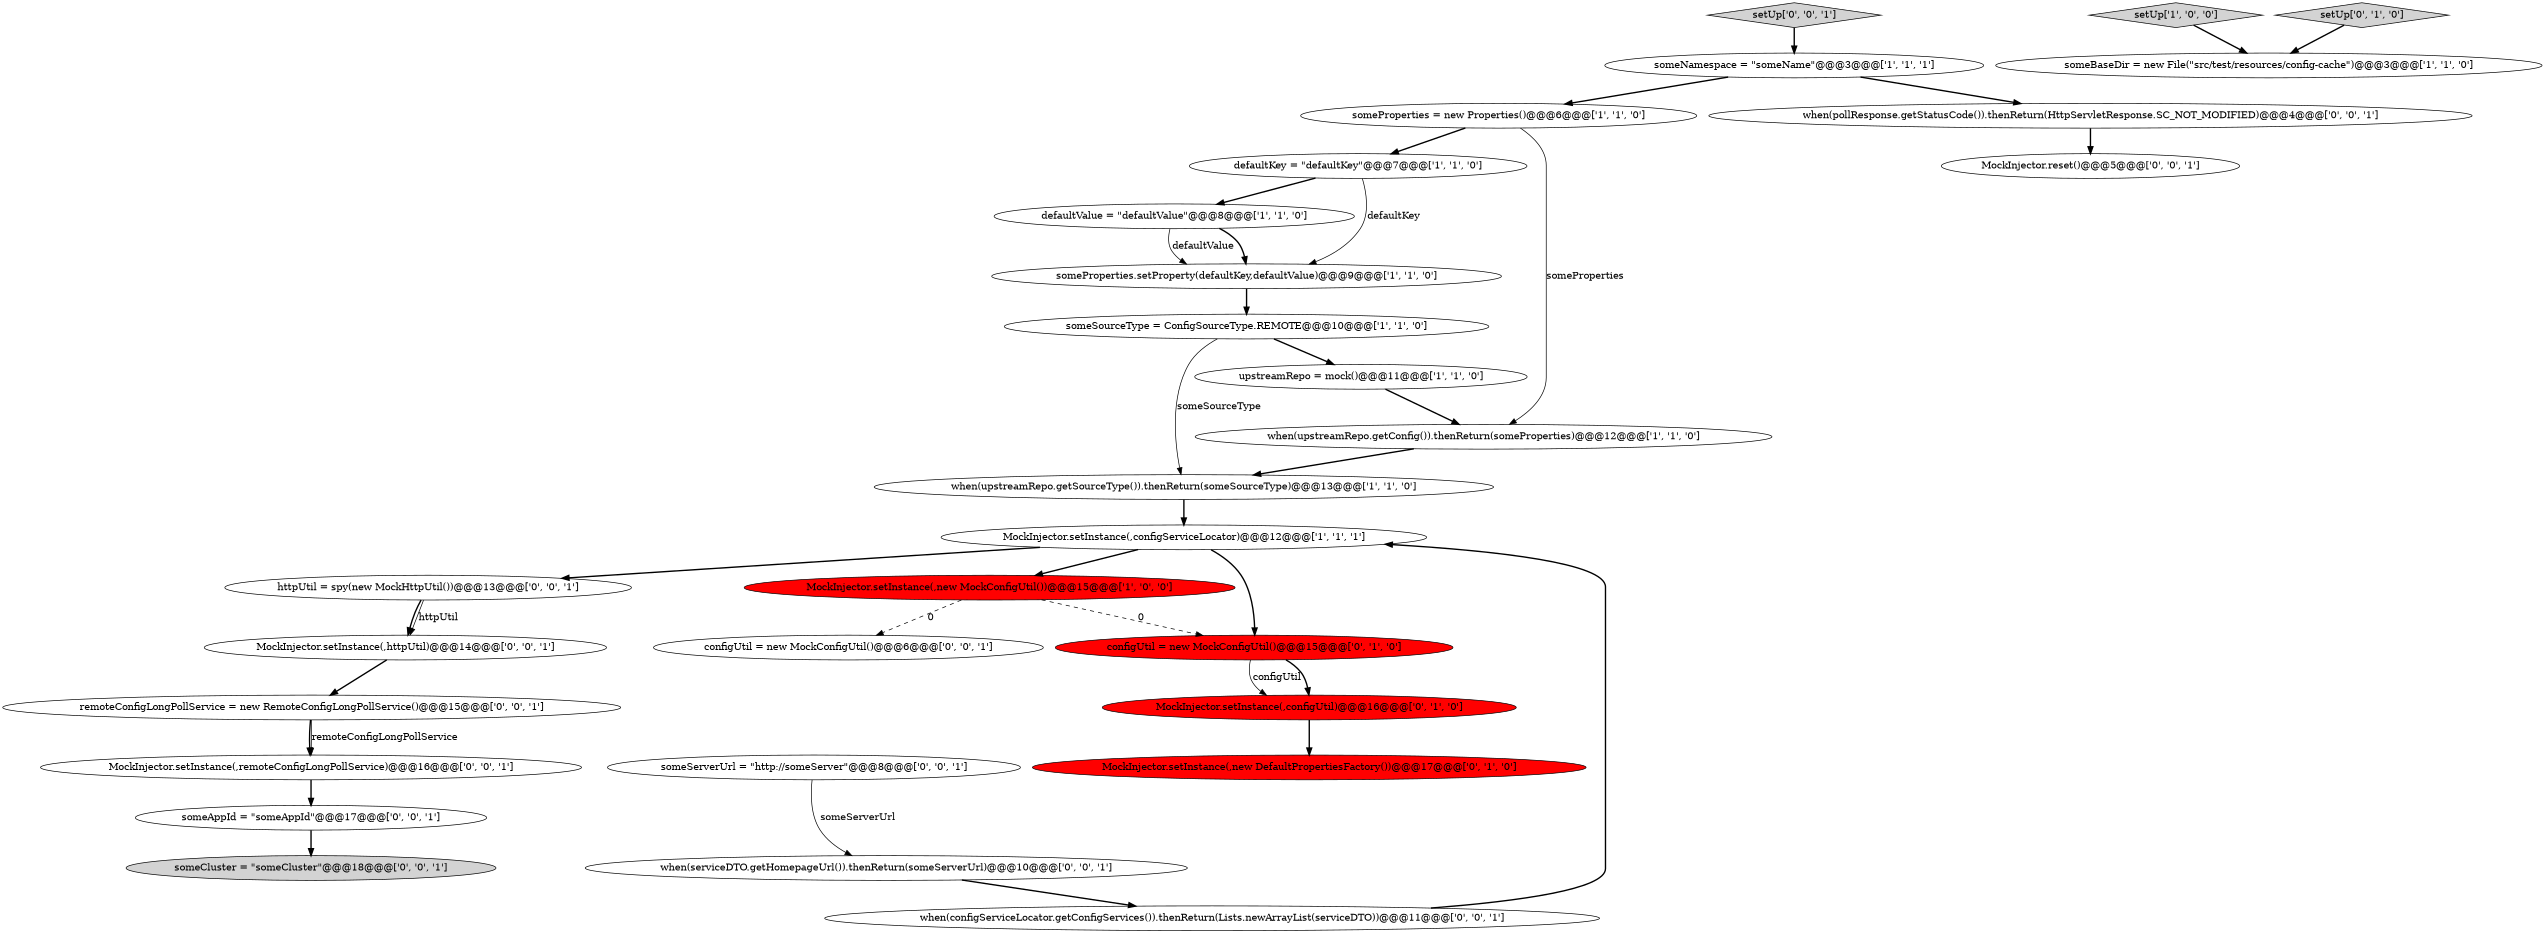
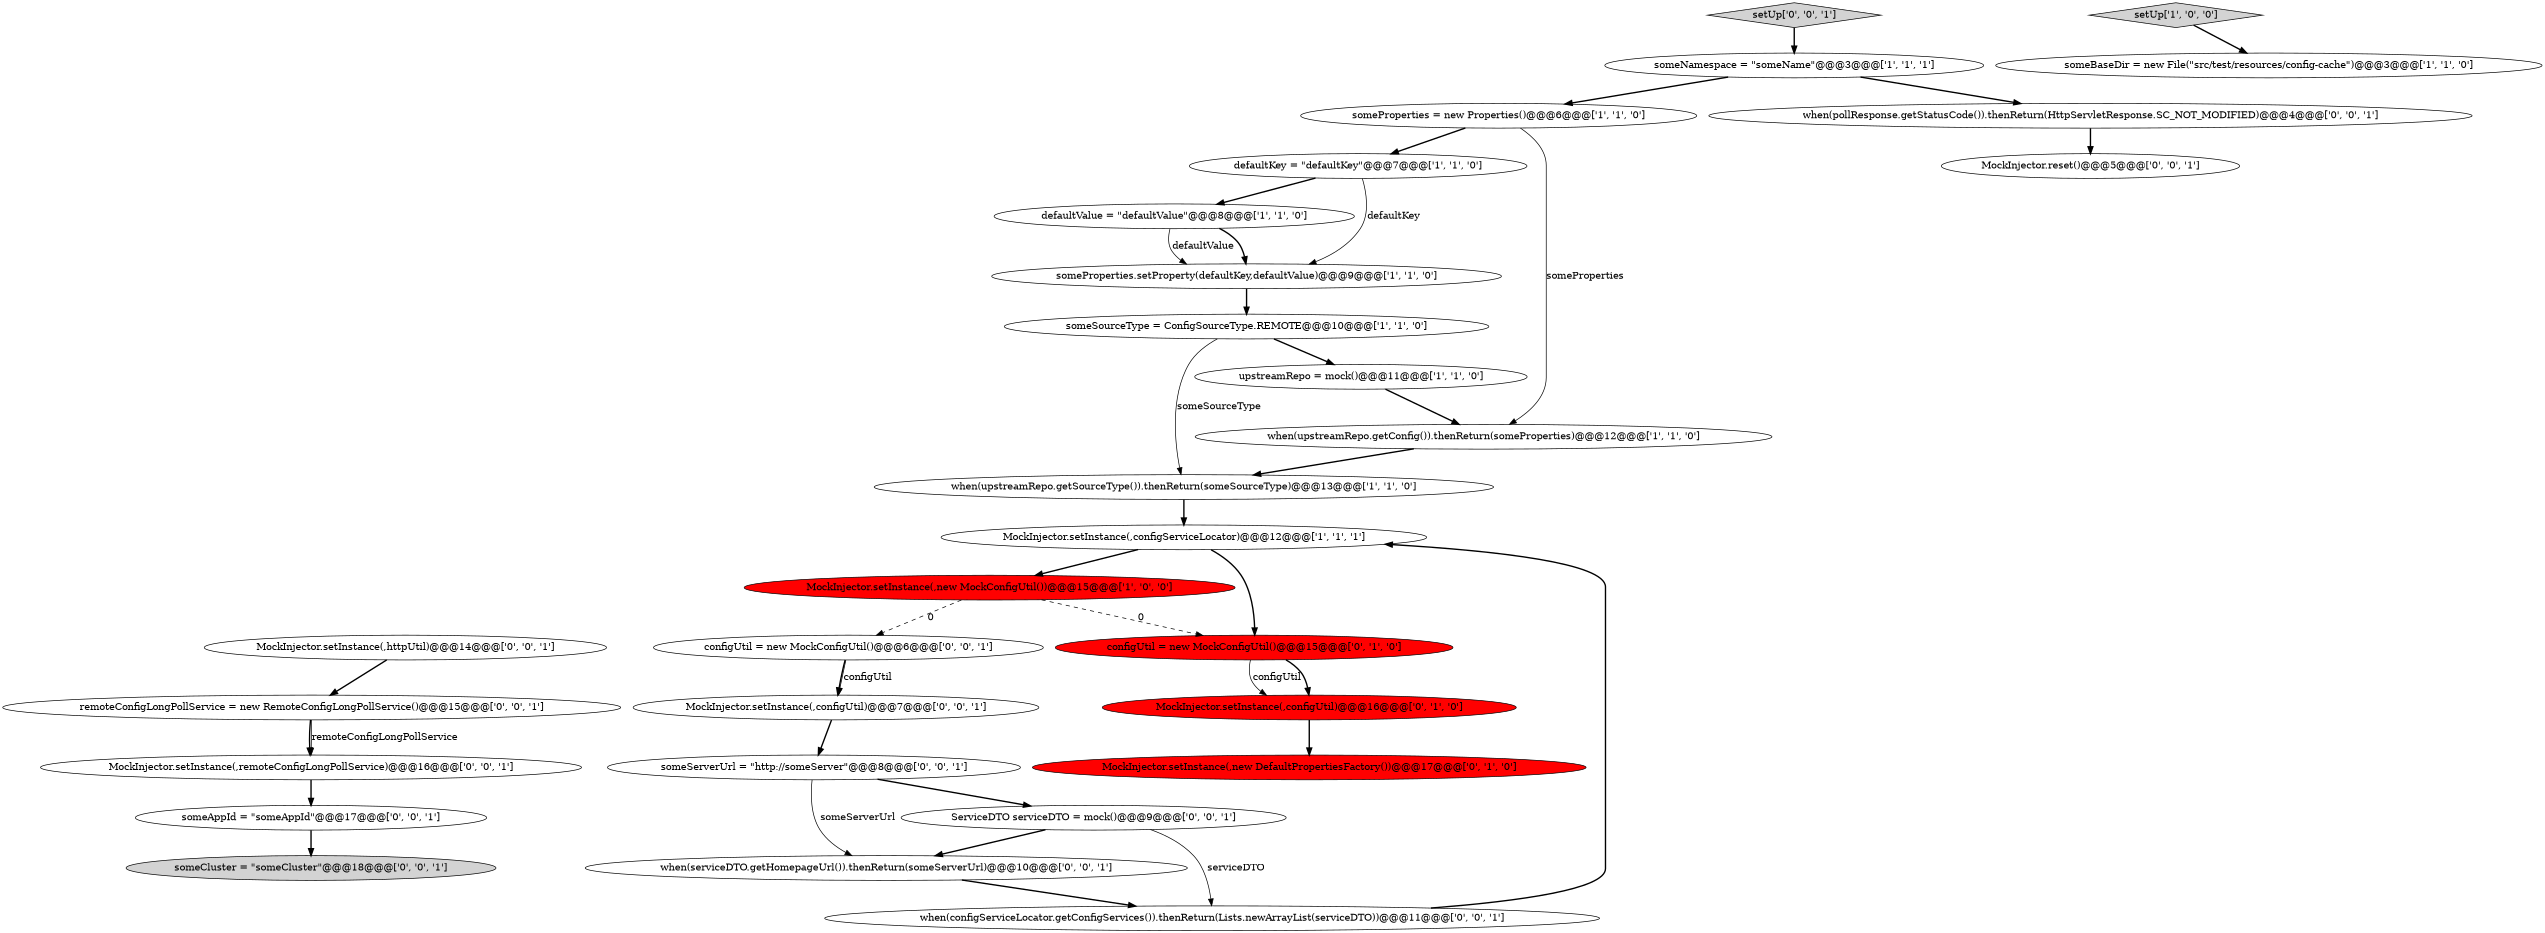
node "setUp['0', '1', '0']": removed
node "httpUtil = spy(new MockHttpUtil())@@@13@@@['0', '0', '1']": removed
node "MockInjector.setInstance(,configUtil)@@@7@@@['0', '0', '1']": added
node "ServiceDTO serviceDTO = mock()@@@9@@@['0', '0', '1']": added
